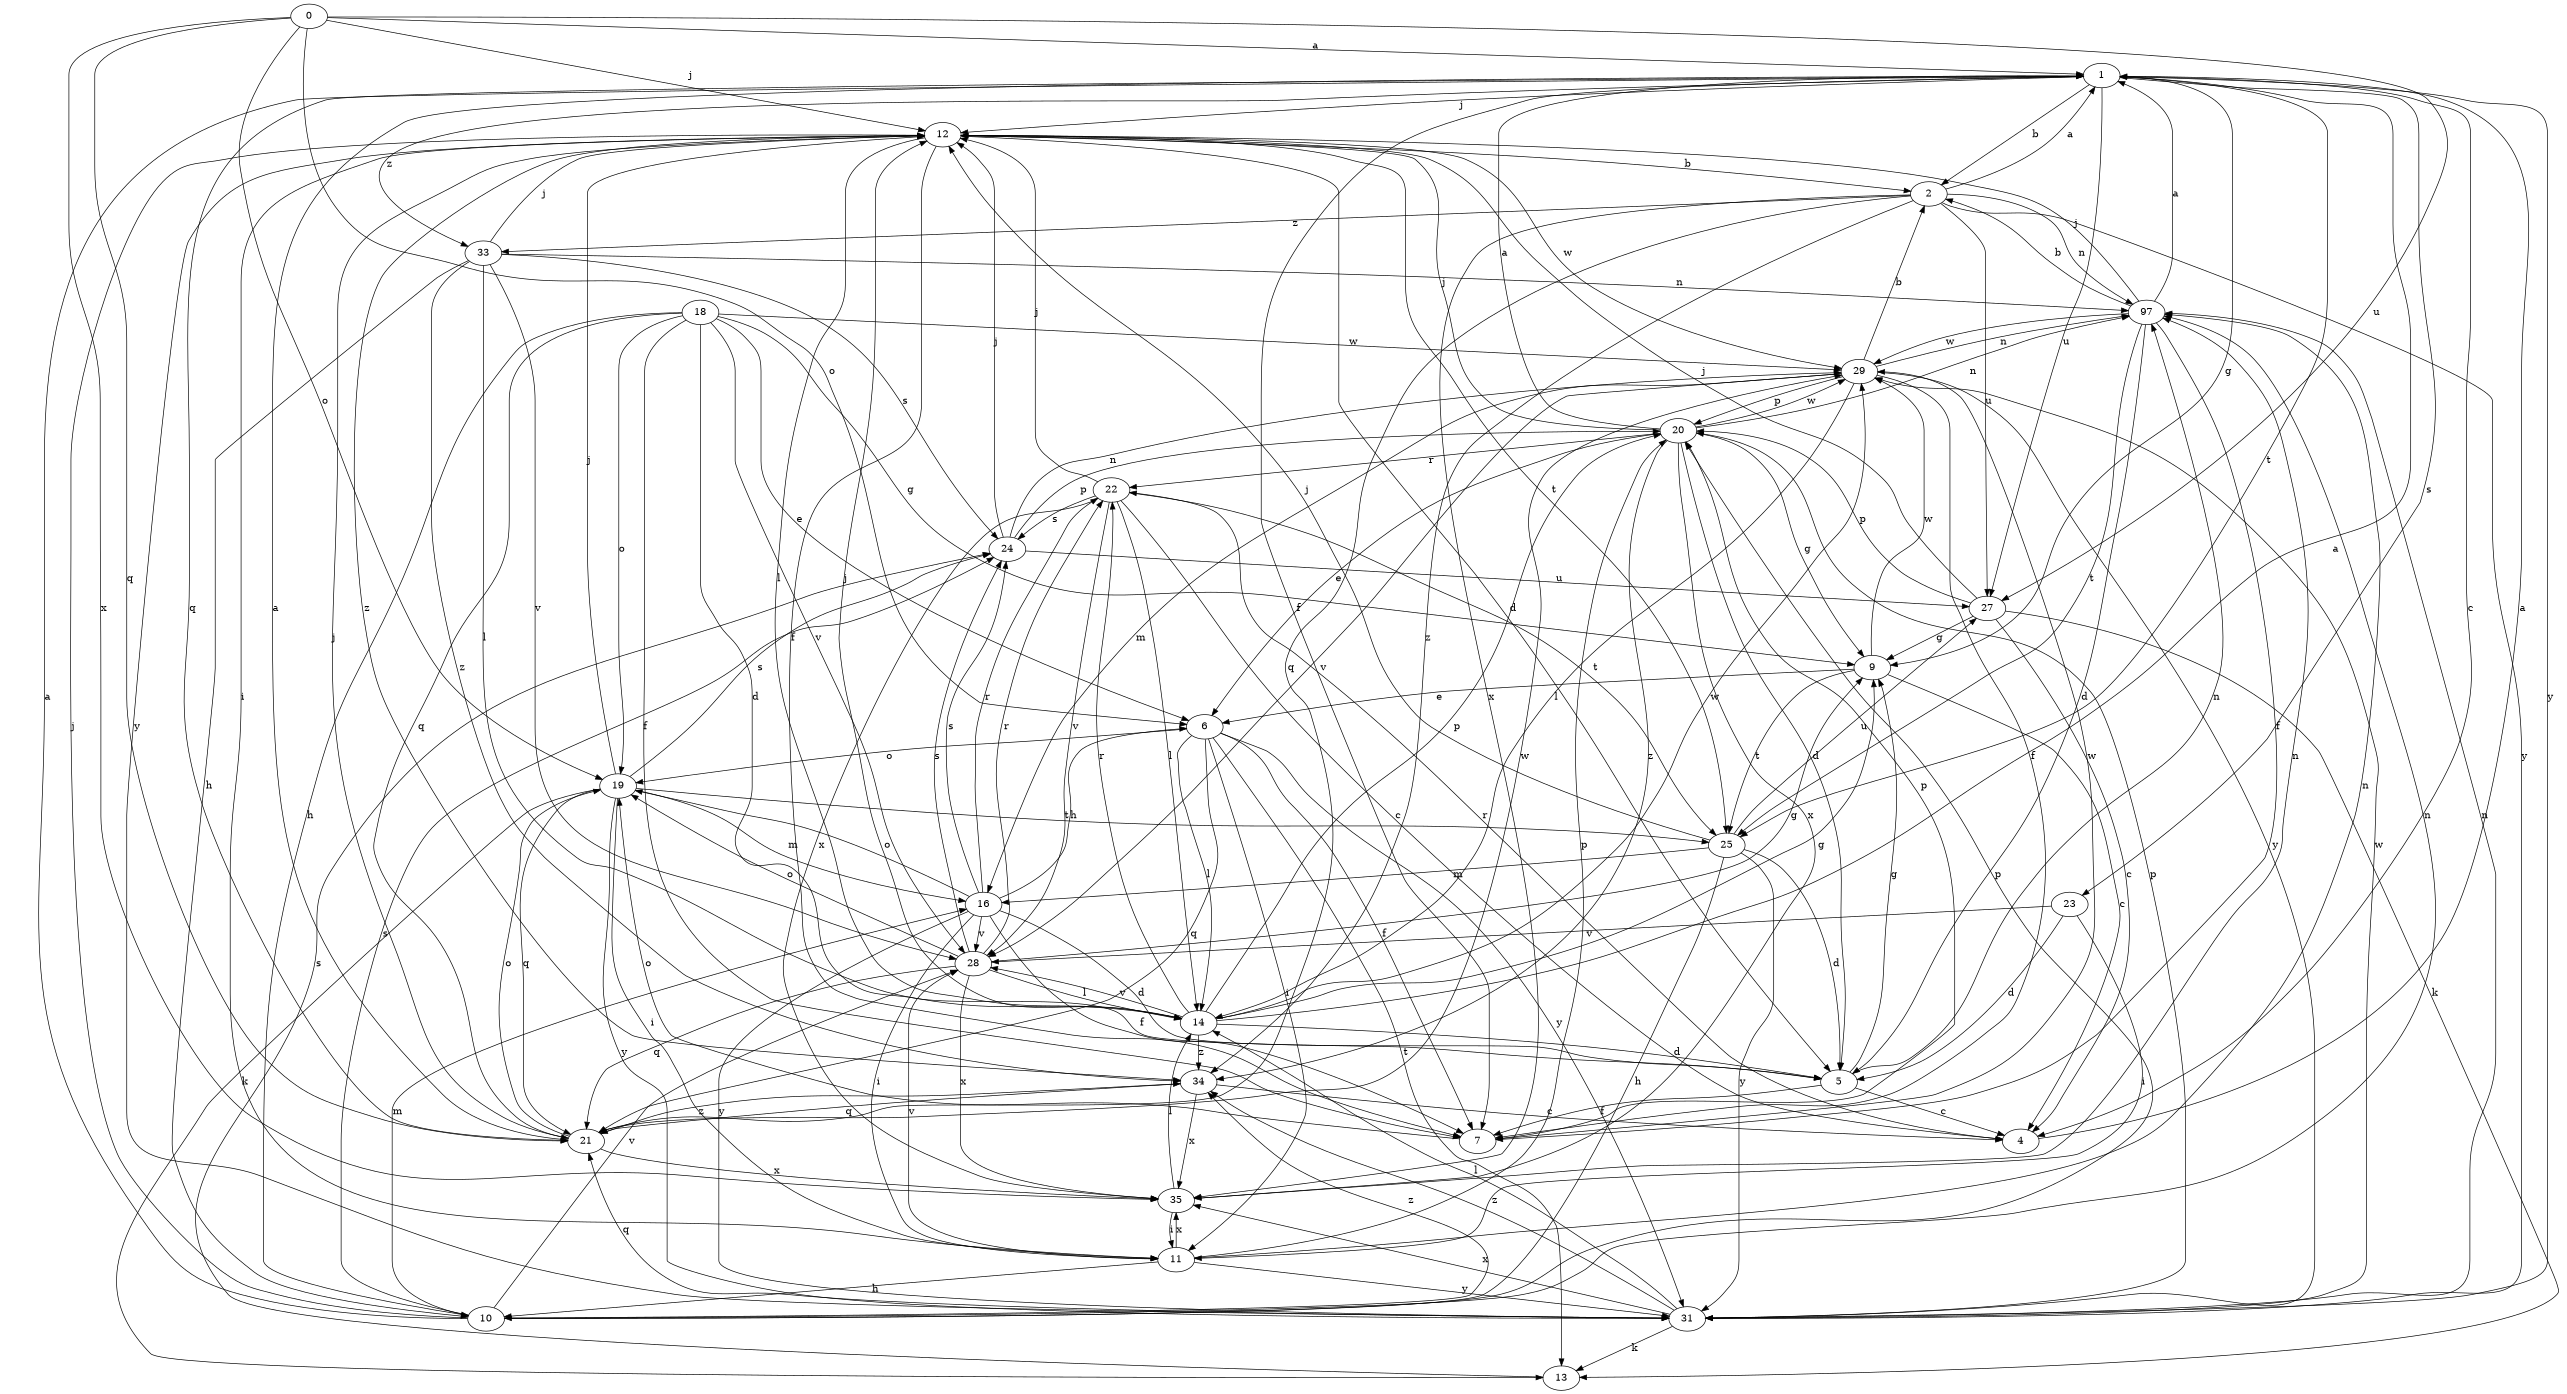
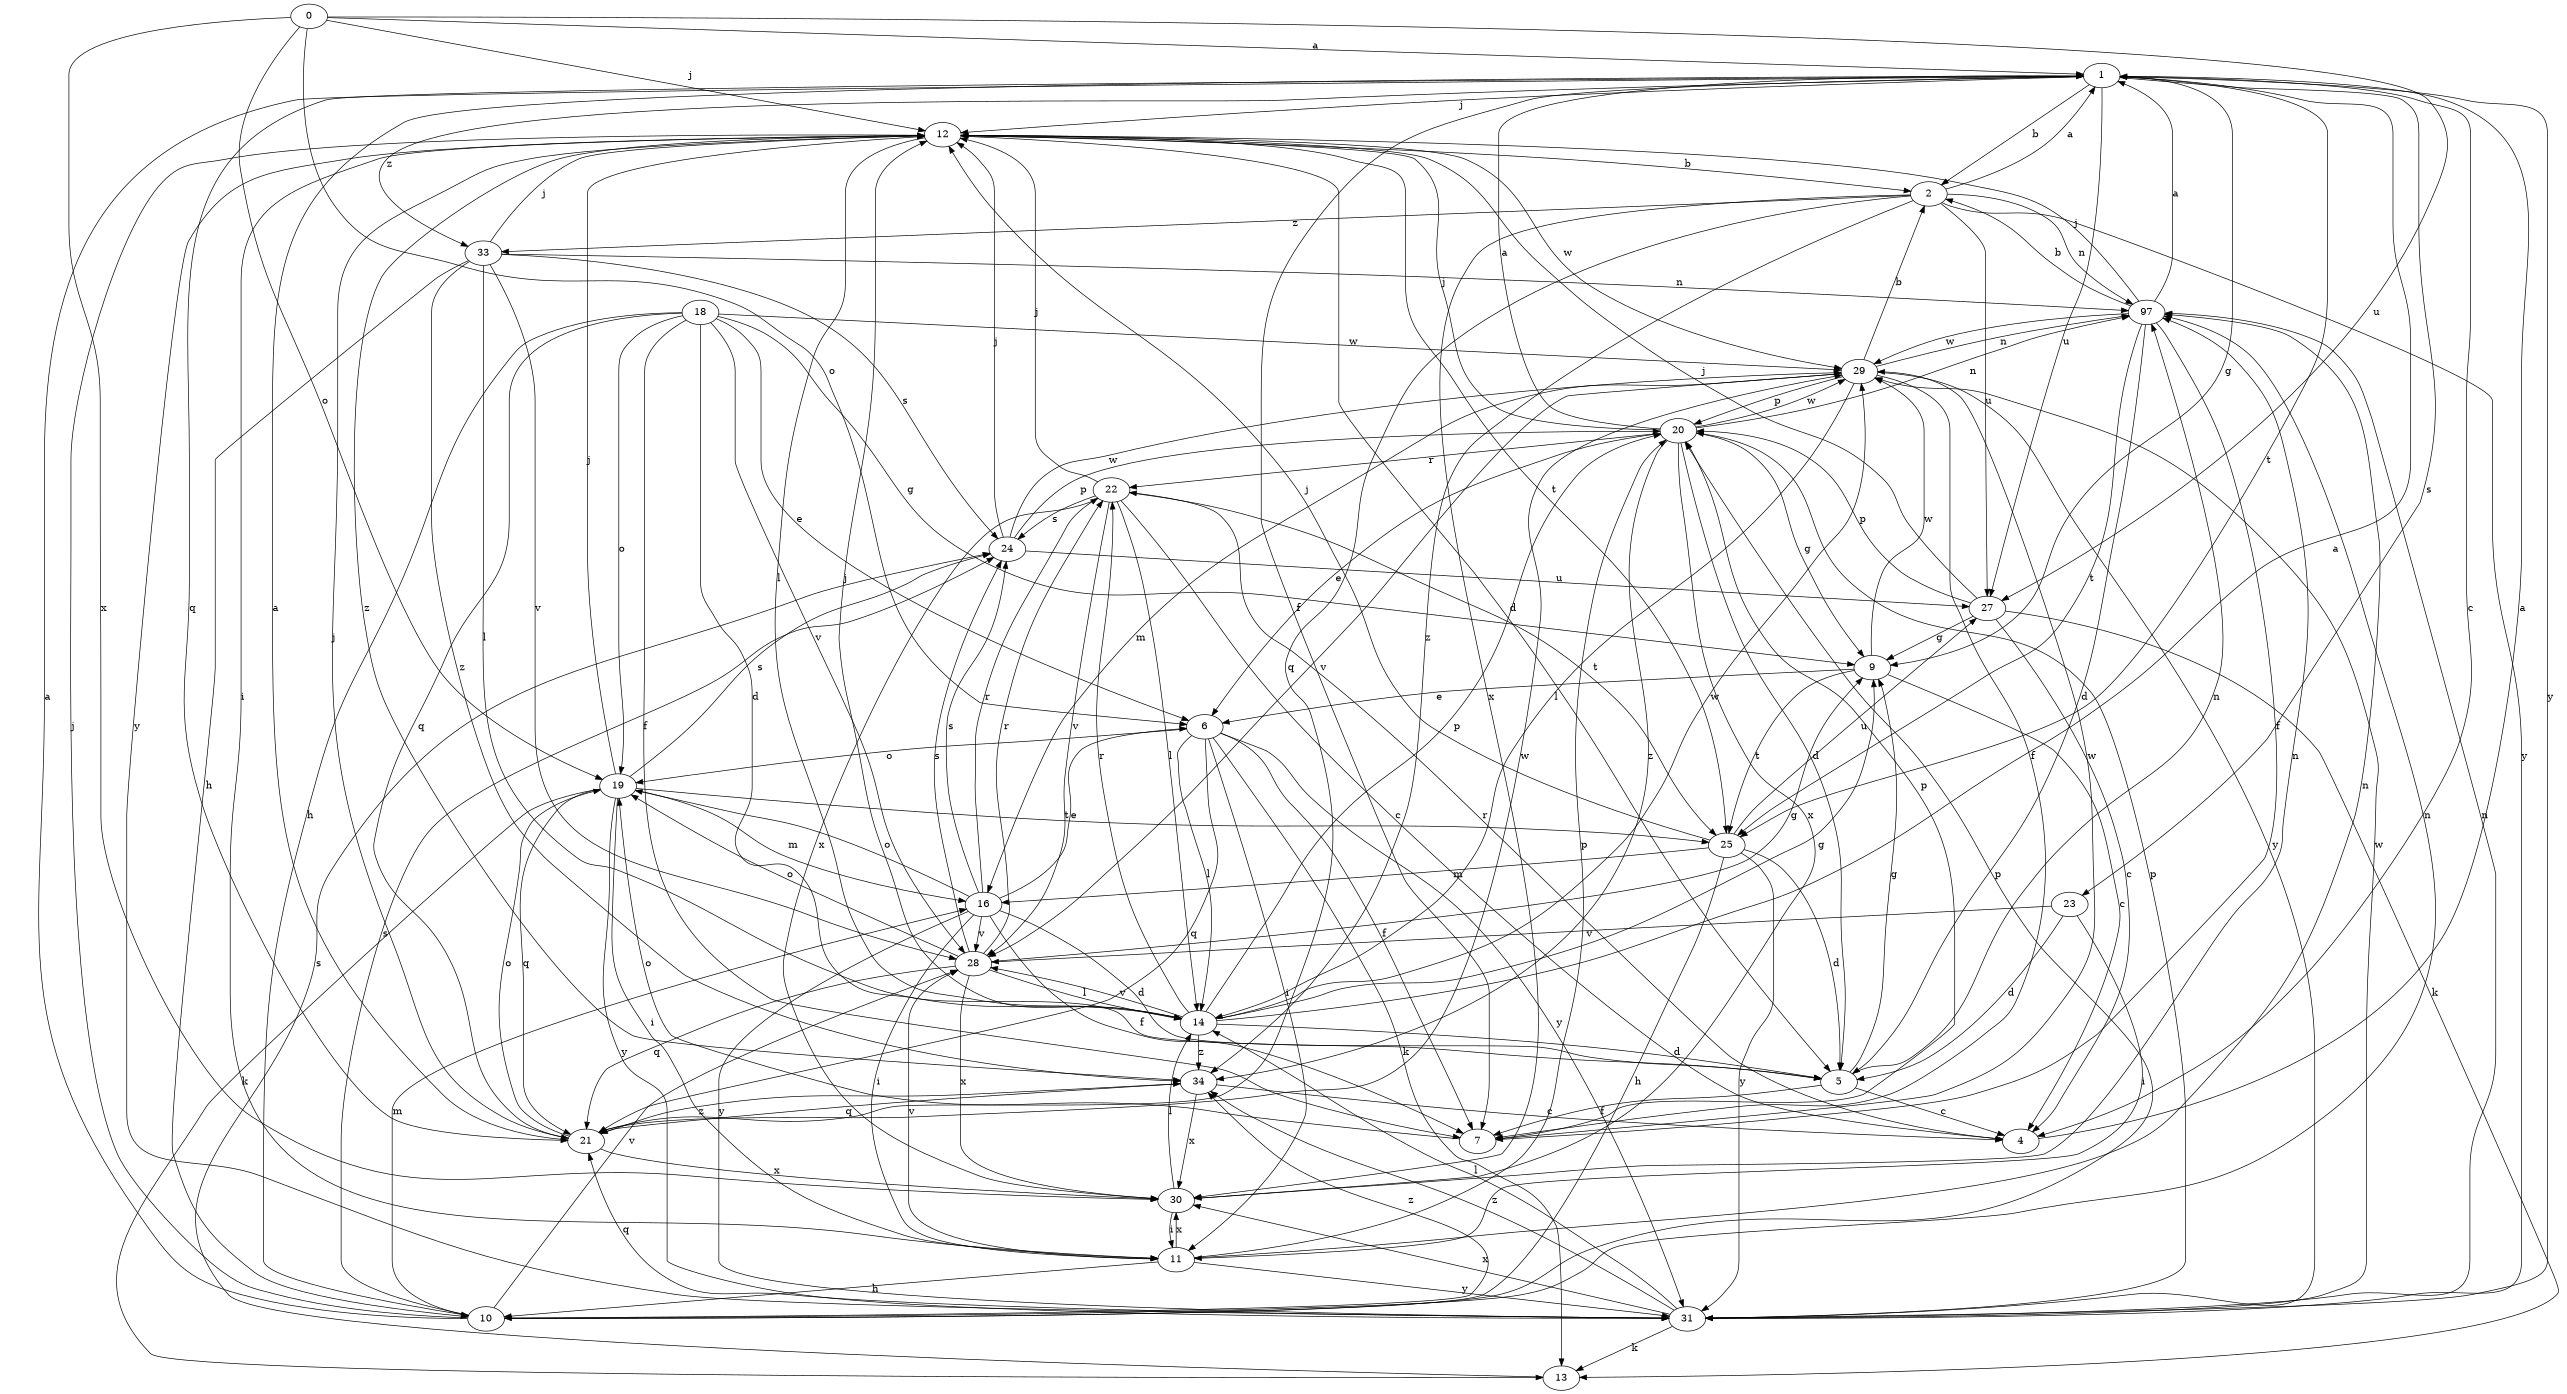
edge "24" -> "29": label "n" -> "w"
edge "0" -> "21": removed, label "q"
edge "16" -> "6": label "h" -> "e"
edge "12" -> "7": removed, label "f"
edge "6" -> "13": label "t" -> "k"
node "35": label "35" -> "30"
